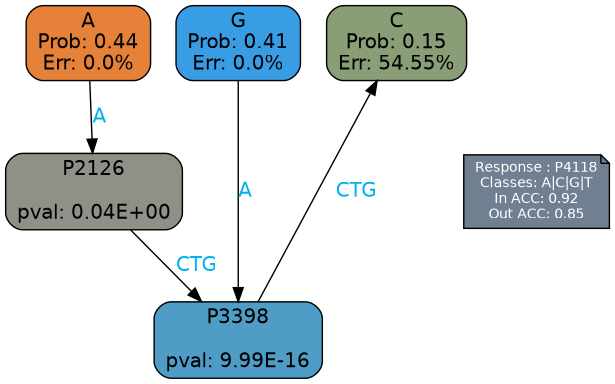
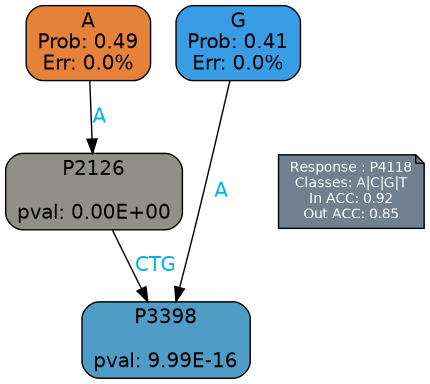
node "A Prob: 0.44 Err: 0.0%": label "A Prob: 0.44 Err: 0.0%" -> "A Prob: 0.49 Err: 0.0%"
node "C Prob: 0.15 Err: 54.55%": removed
node "P2126 pval: 0.04E+00": label "P2126 pval: 0.04E+00" -> "P2126 pval: 0.00E+00"
